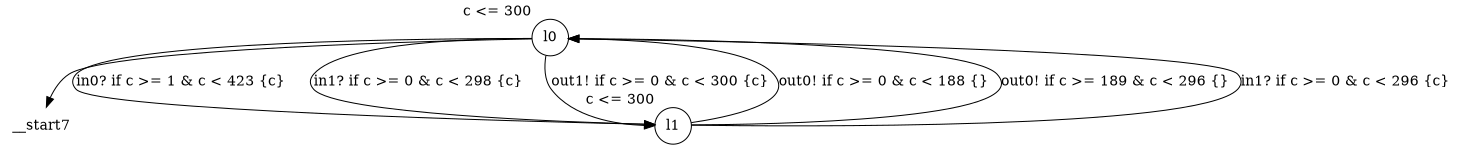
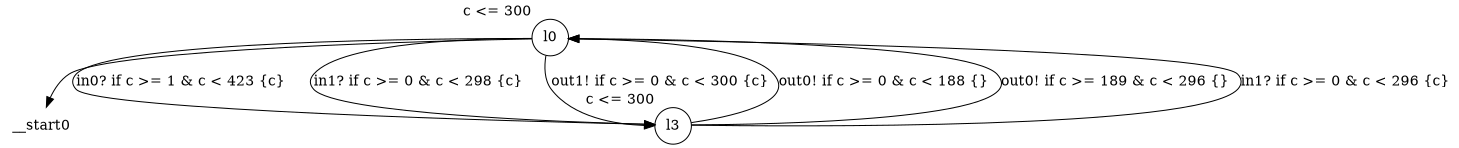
node "__start7": label "__start7" -> "__start0"
node "l1 c <= 300": label "l1 c <= 300" -> "l3 c <= 300"
